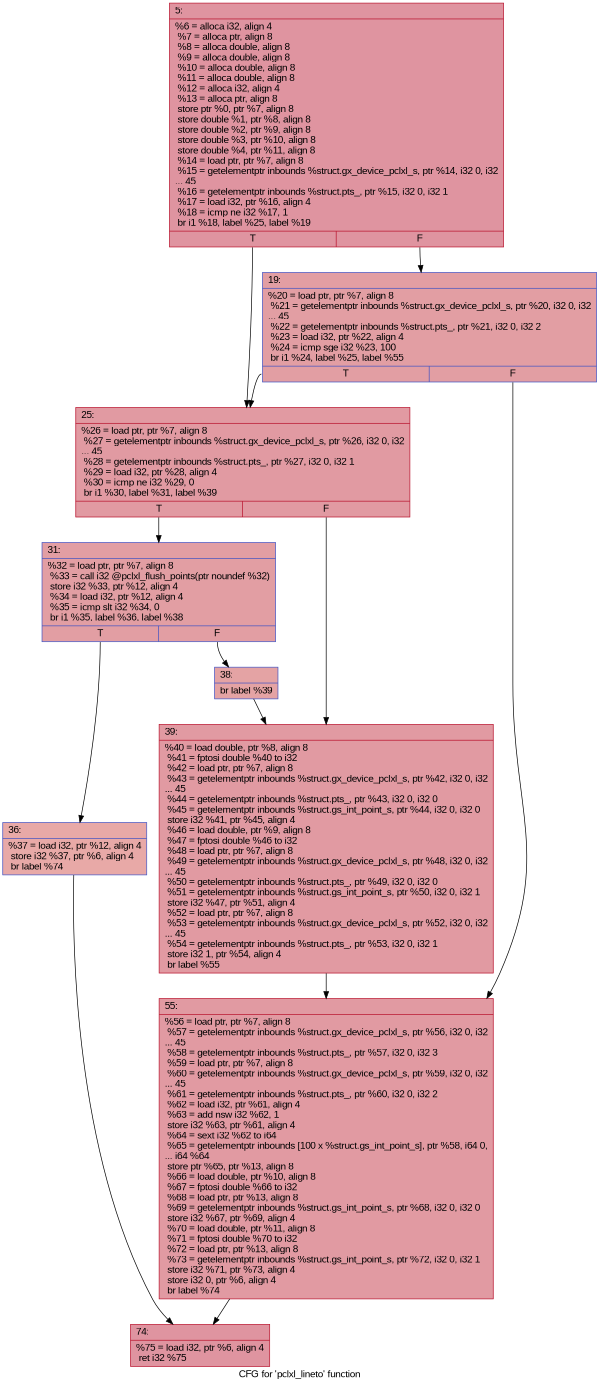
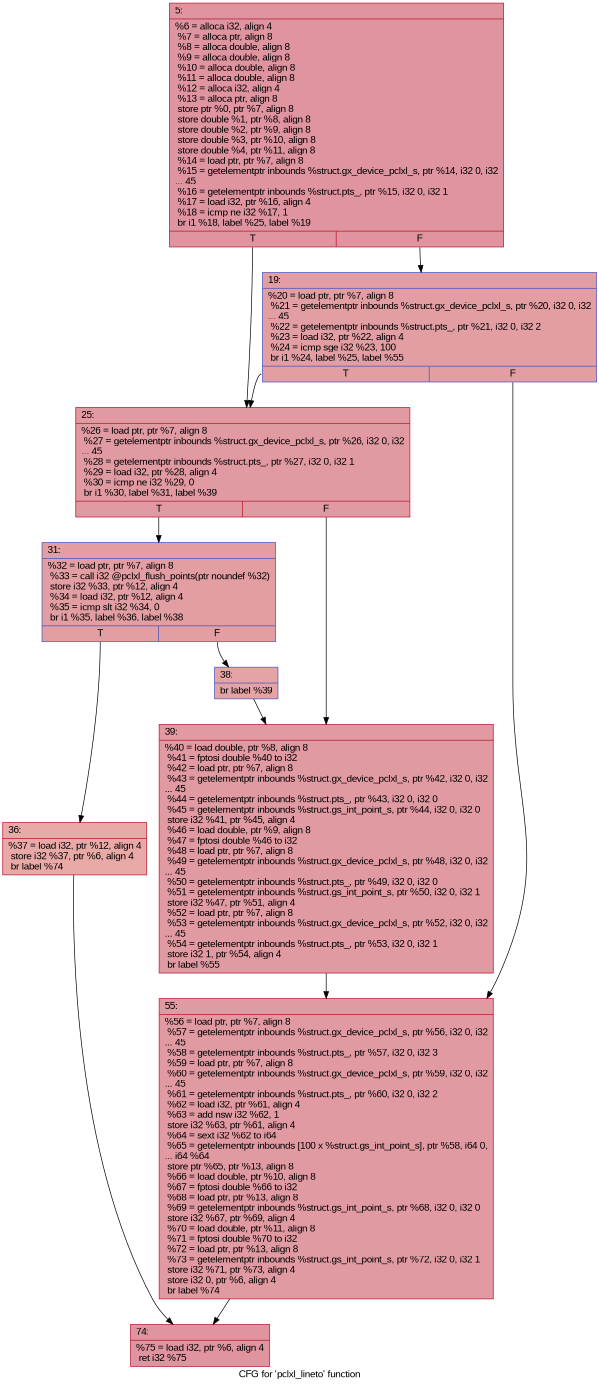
node "36:": color #3d50c3ff -> #b70d28ff
